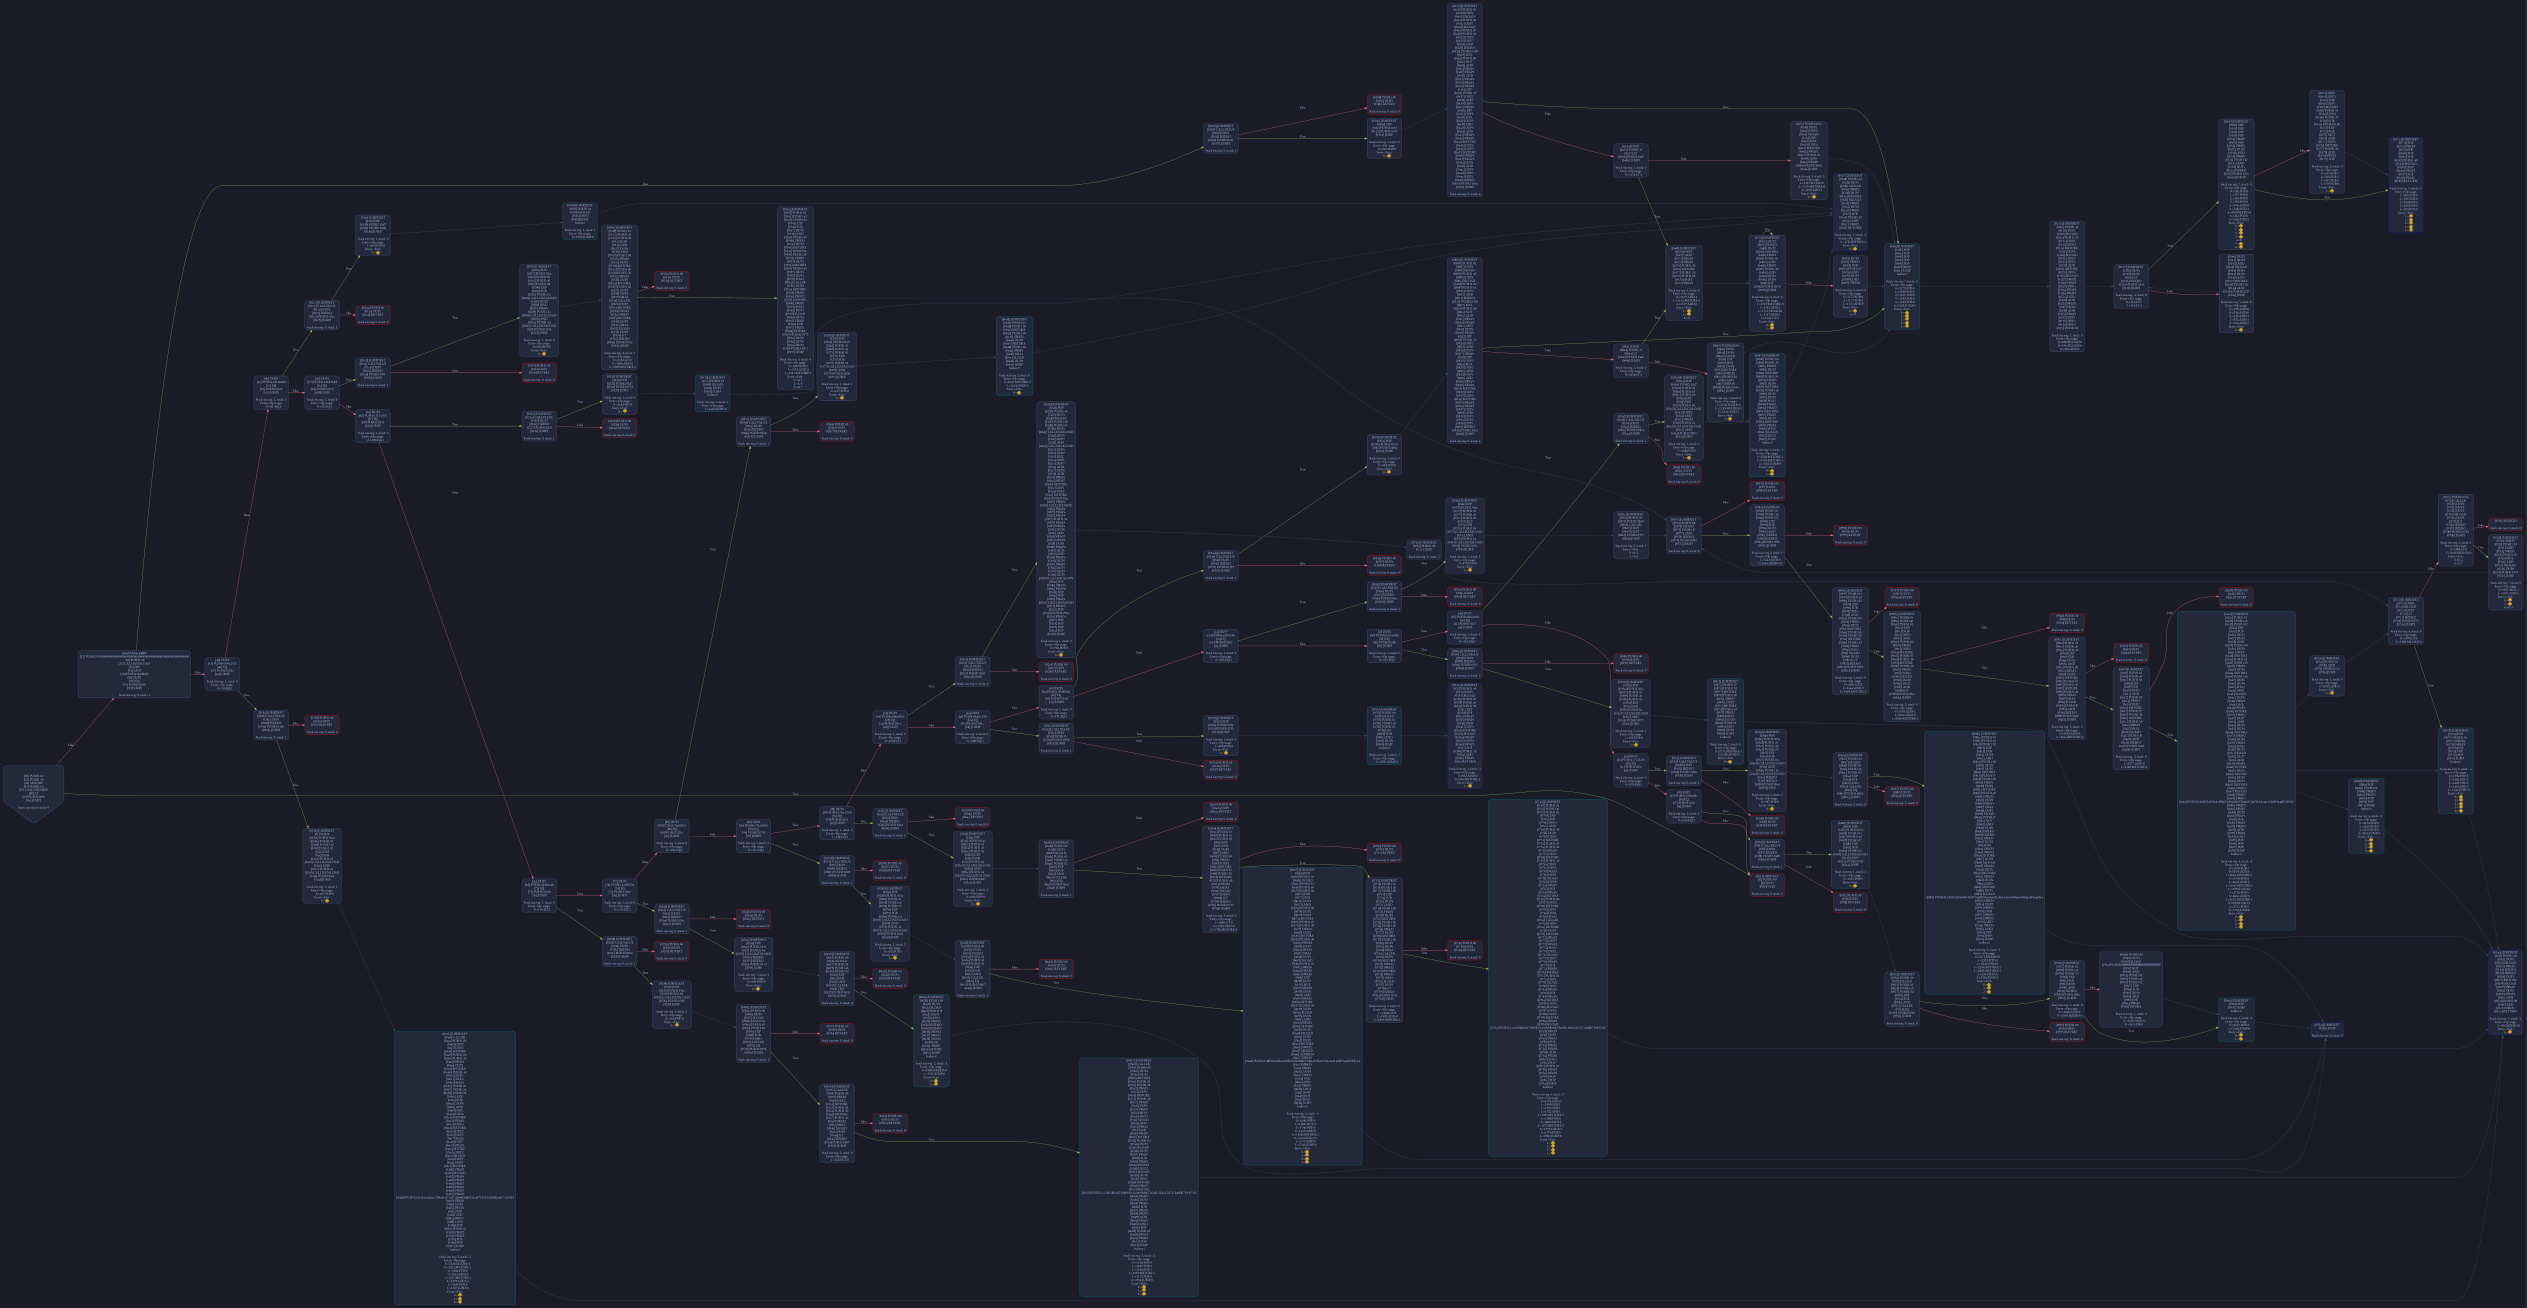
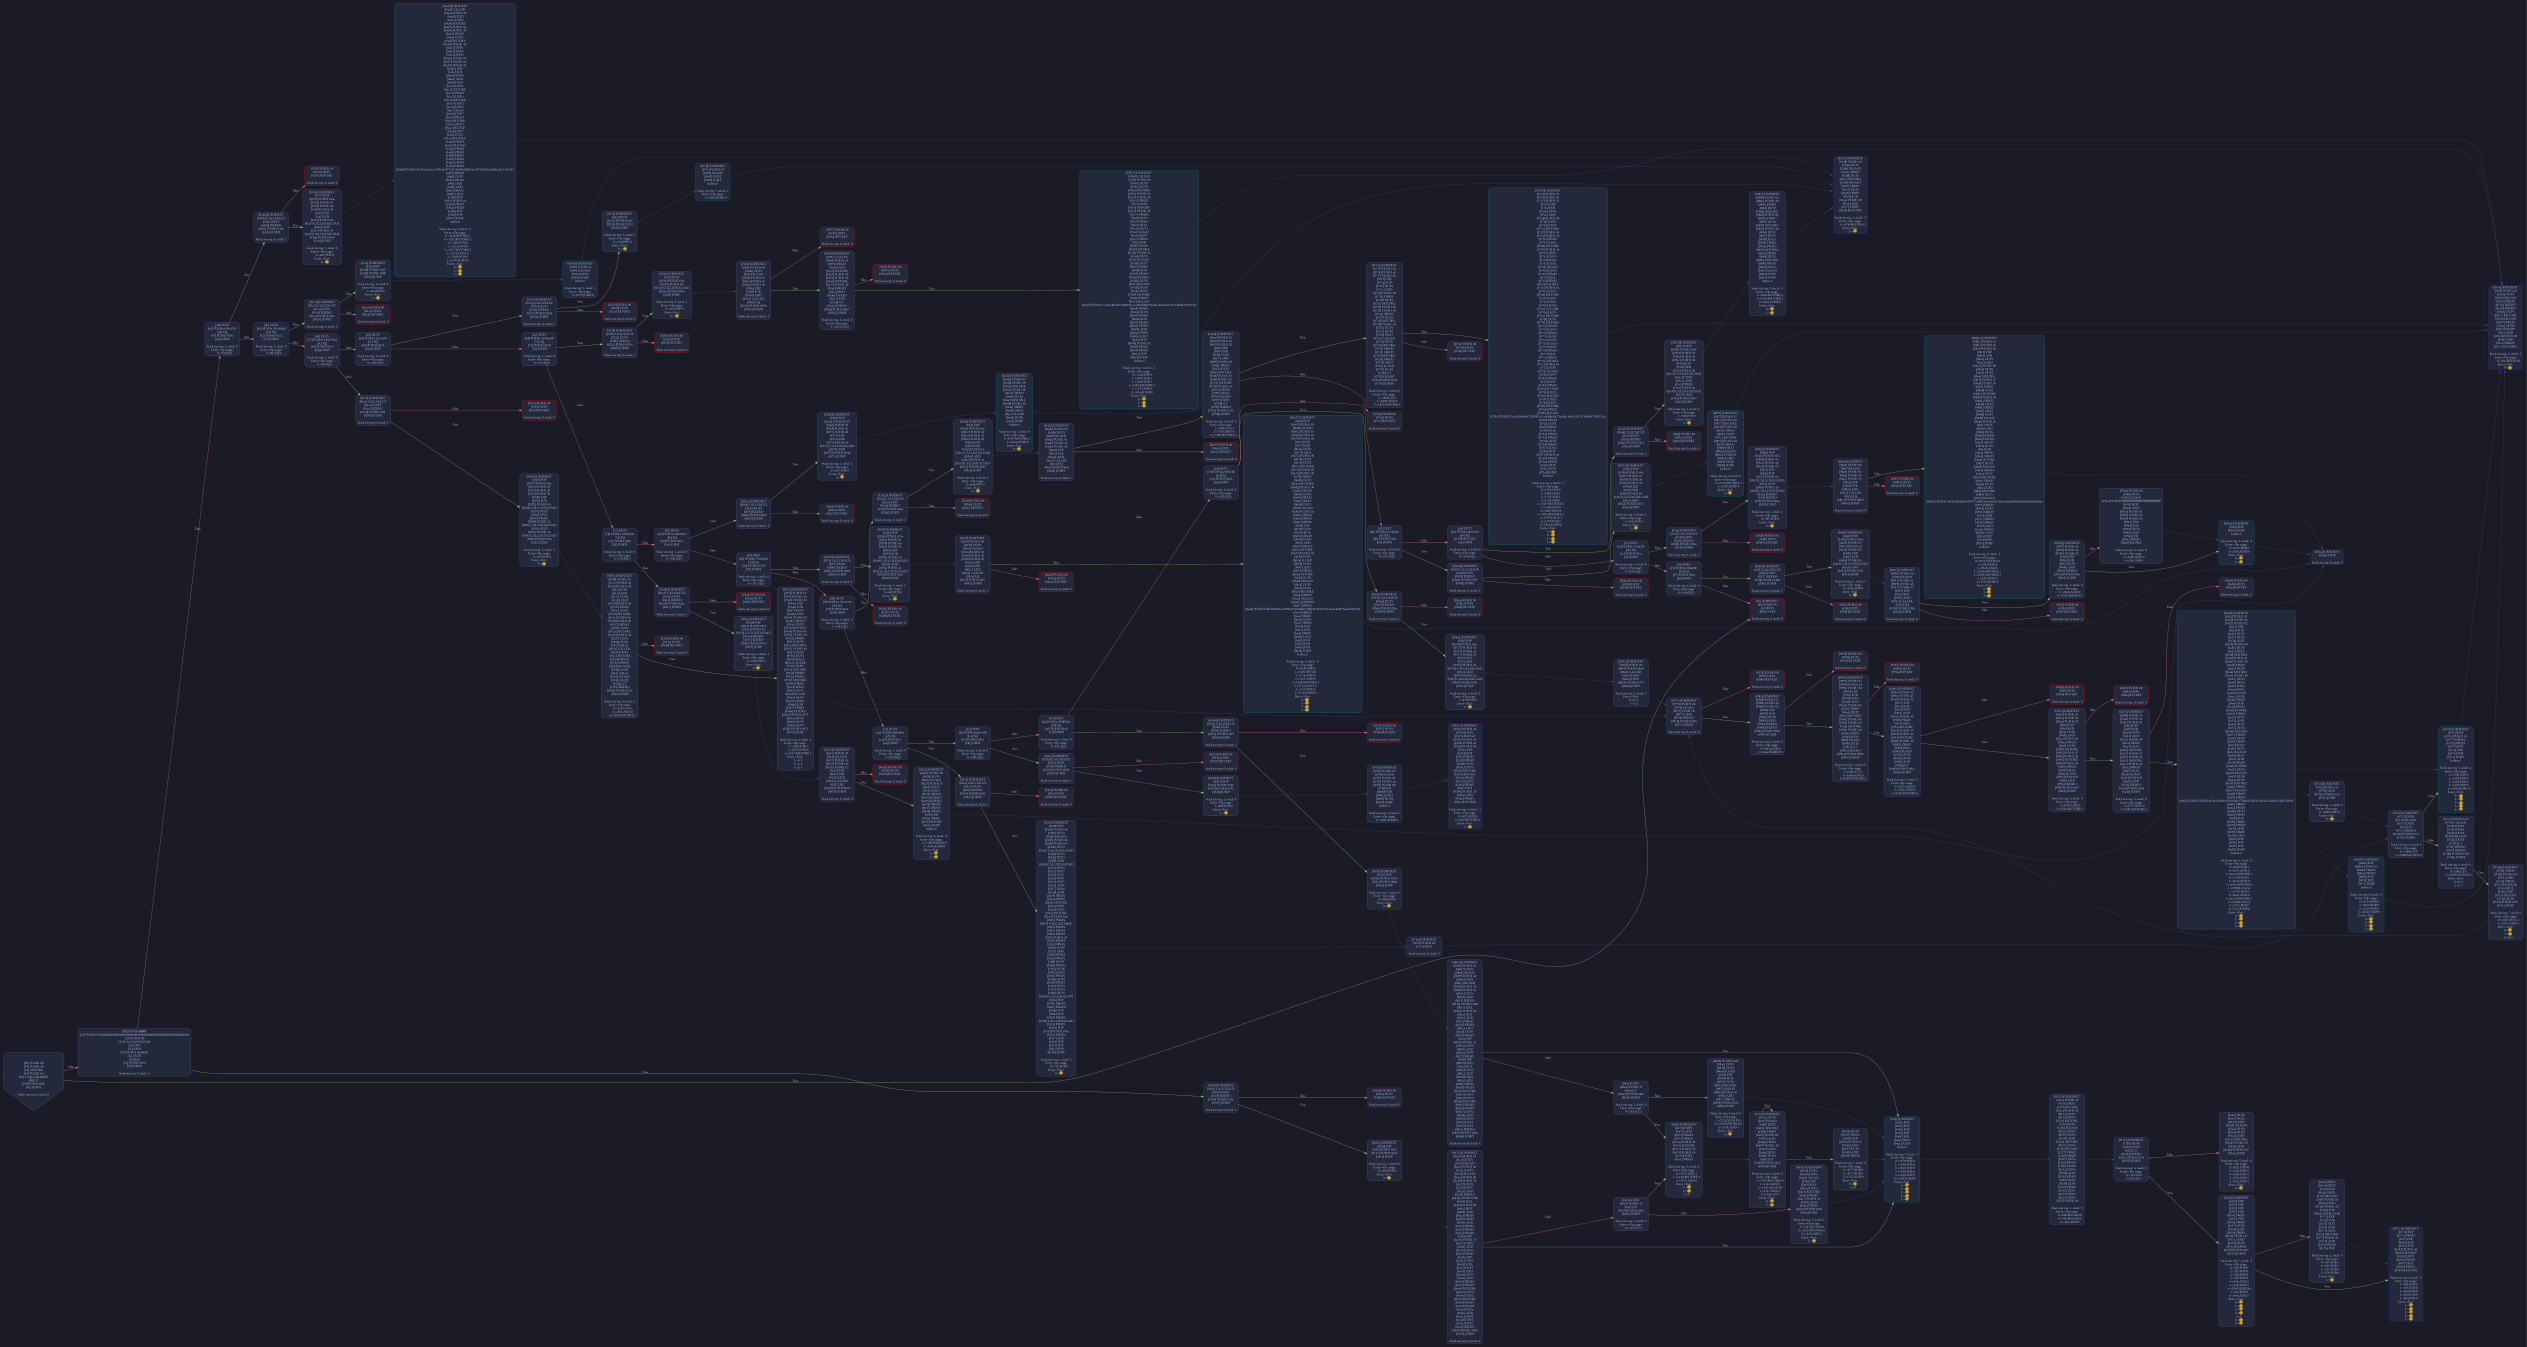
node "[07dc] INVALID Stack size req: 0, sizeΔ: 0": removed
